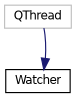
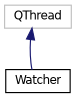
edge "QThread" -> "Watcher": reversed
